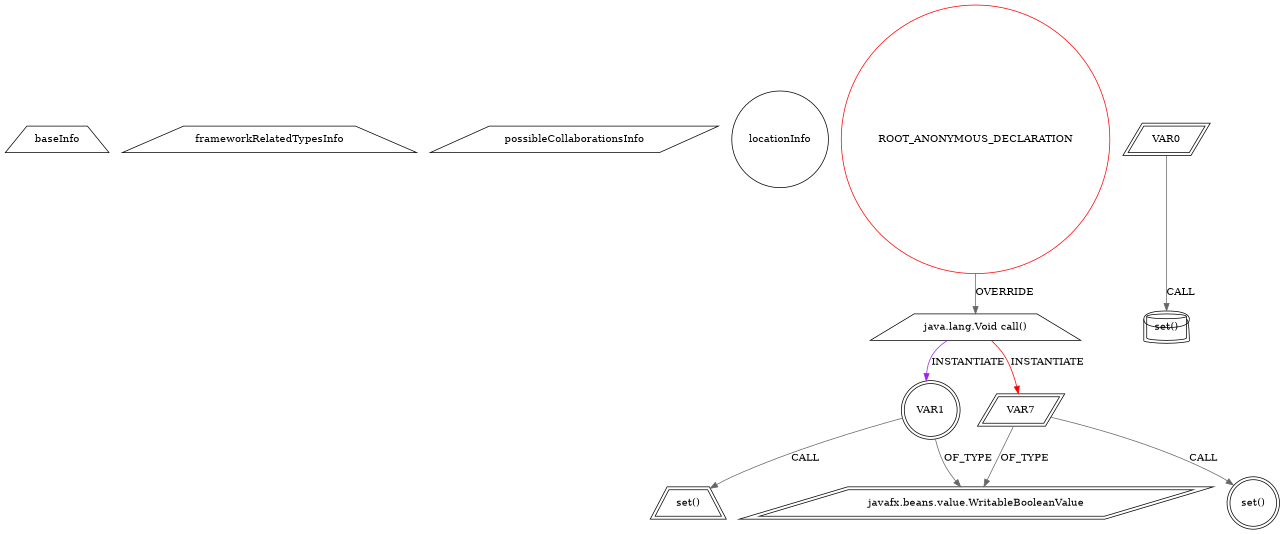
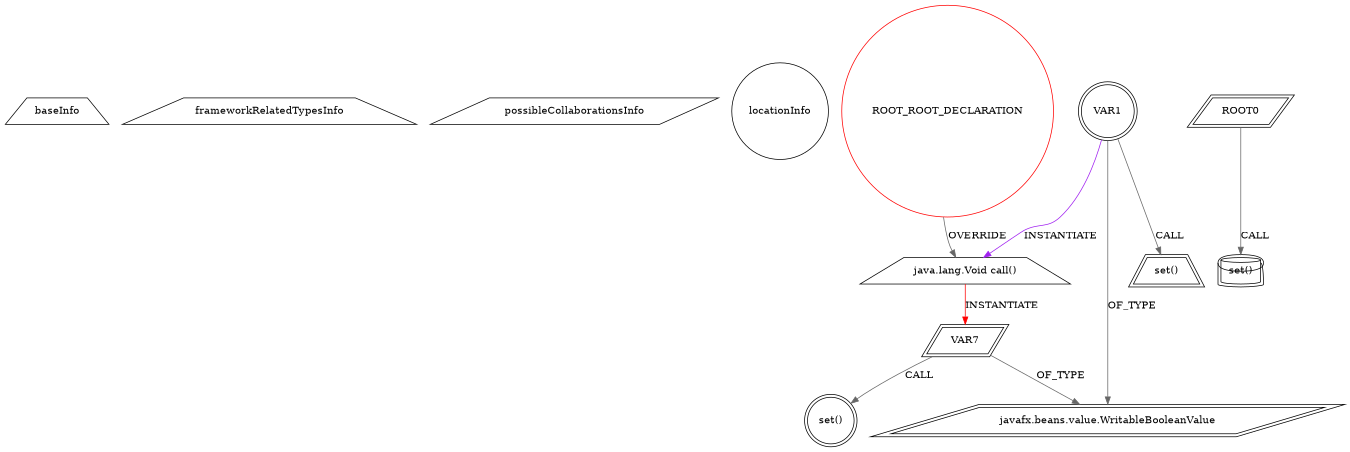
node "ROOT_ANONYMOUS_DECLARATION": label "ROOT_ANONYMOUS_DECLARATION" -> "ROOT_ROOT_DECLARATION"
node "VAR0": label "VAR0" -> "ROOT0"
edge "java.lang.Void call()" -> "VAR1": reversed
